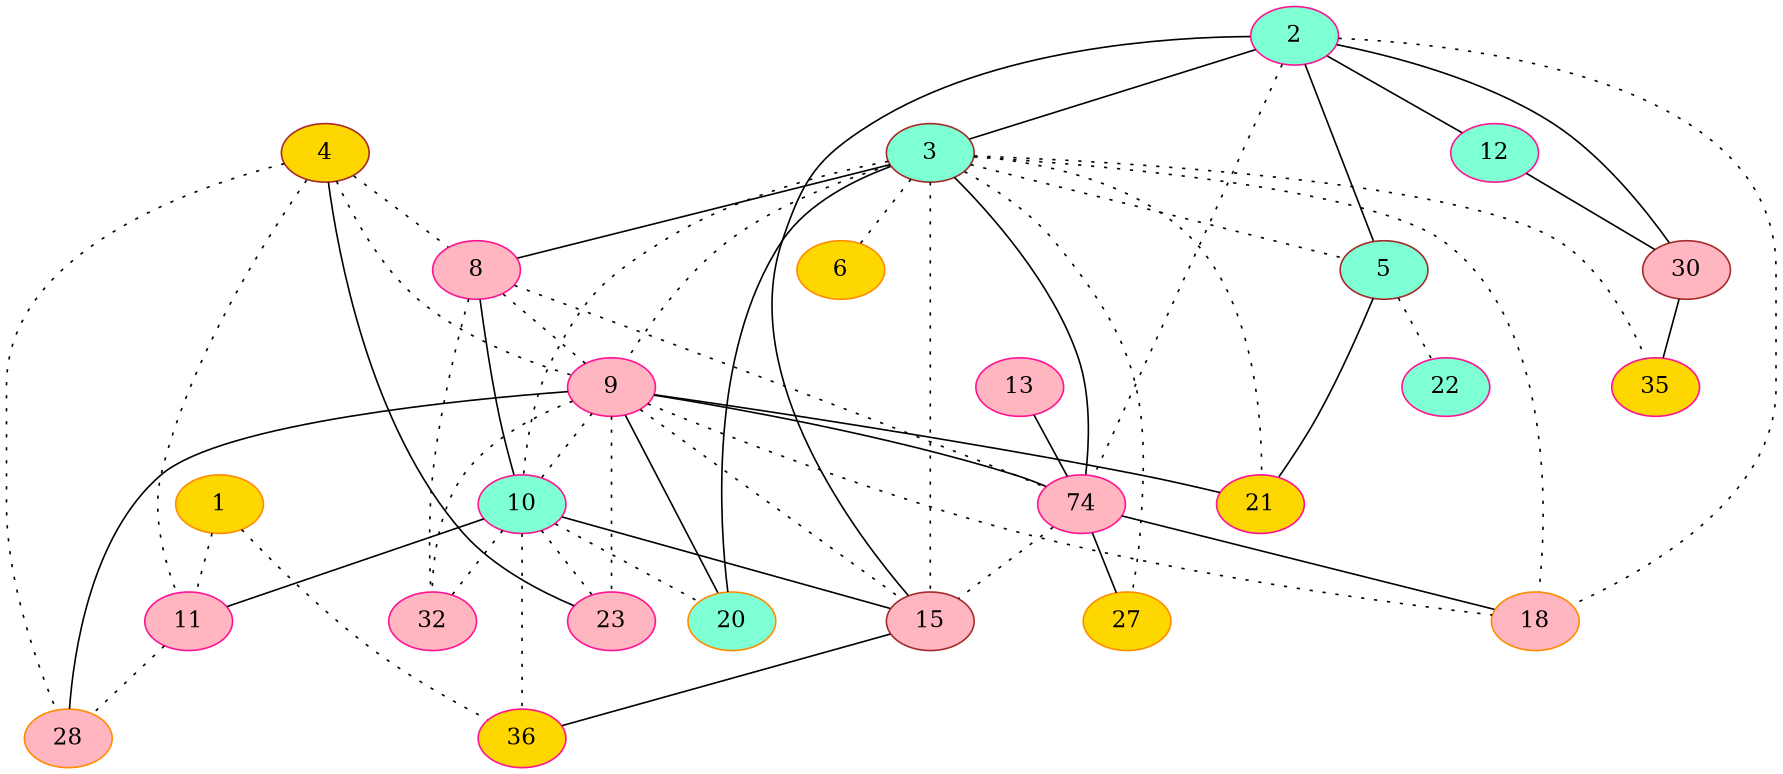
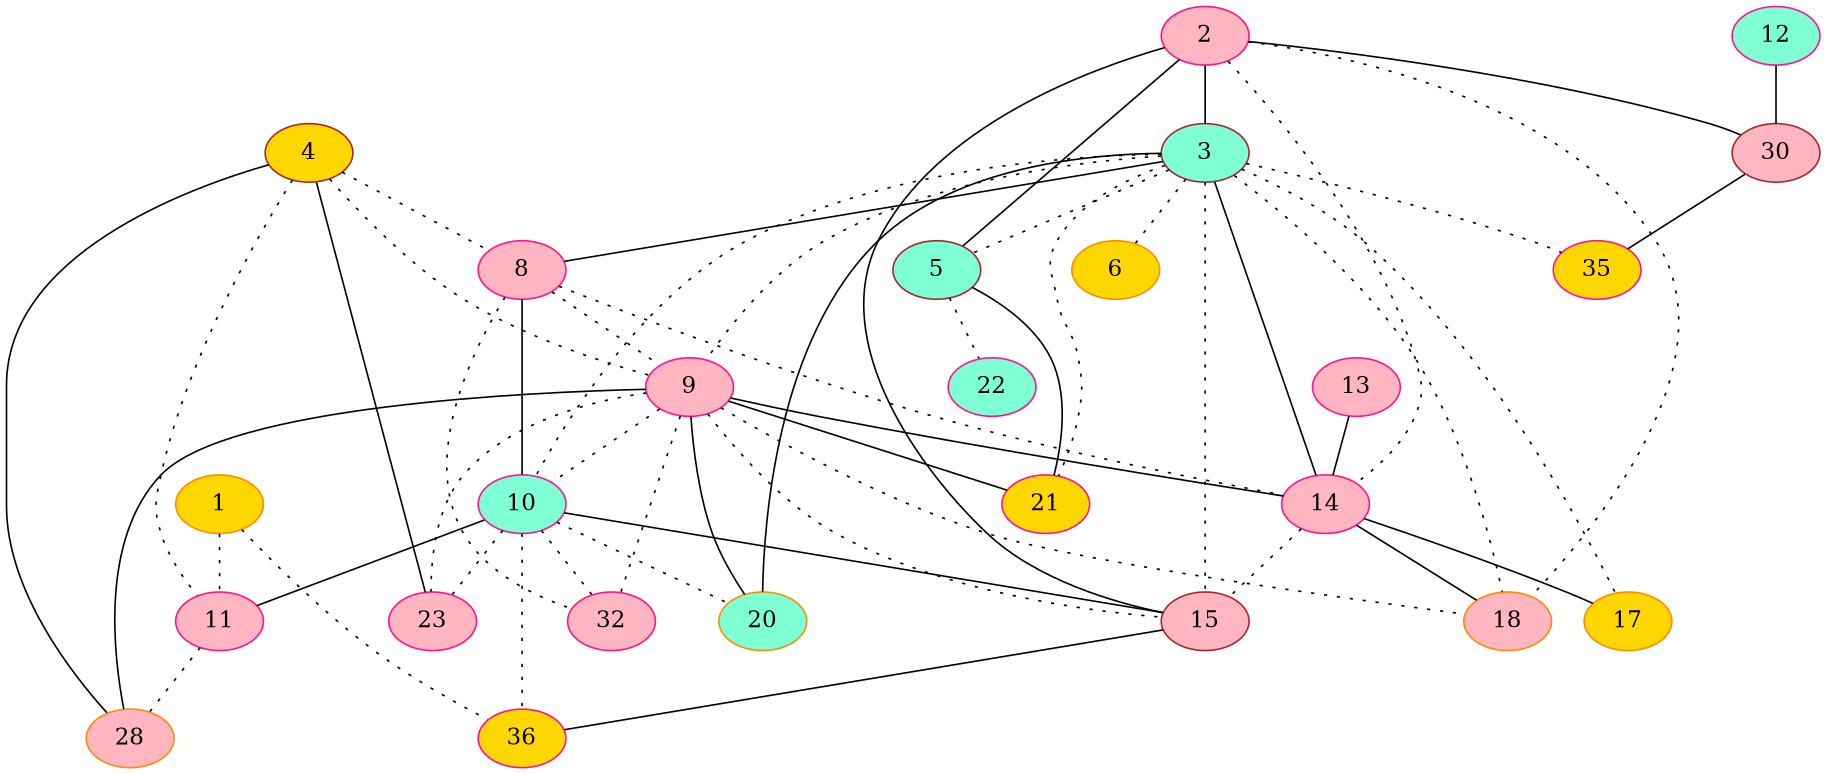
node "2": fillcolor aquamarine -> lightpink
edge "2" -- "12": removed
edge "4" -- "28": style dotted -> solid
node "74": label "74" -> "14"
node "27": label "27" -> "17"
